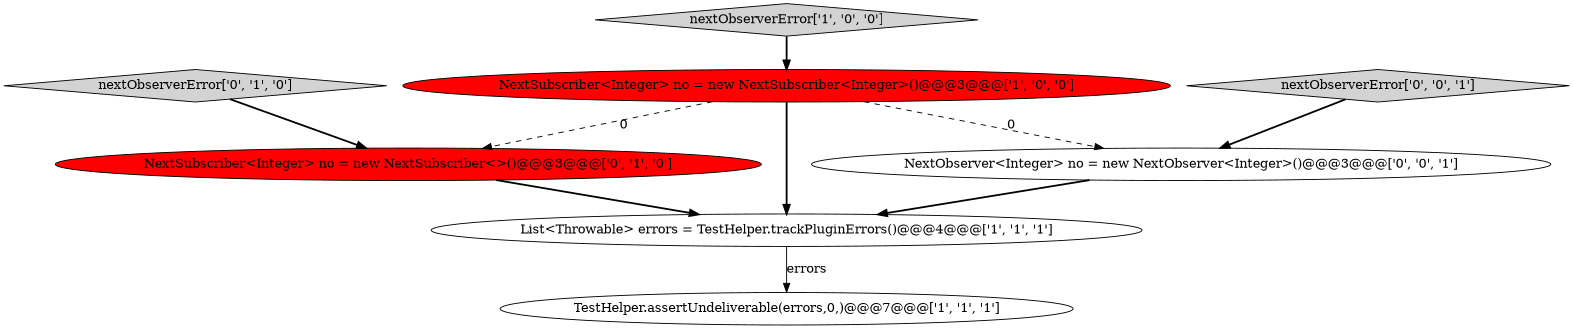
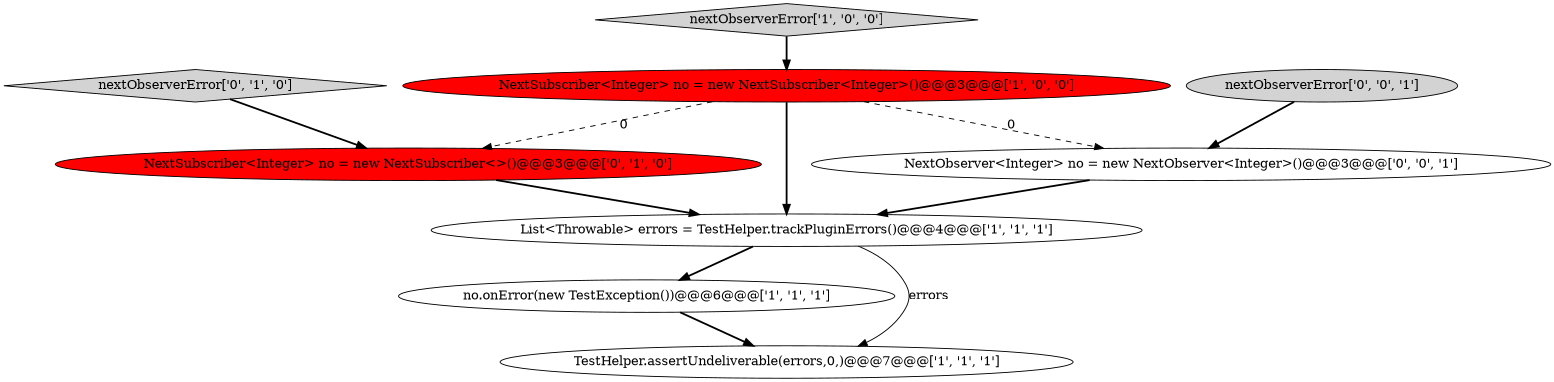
node "nextObserverError['0', '0', '1']": shape diamond -> ellipse
node "no.onError(new TestException())@@@6@@@['1', '1', '1']": added
